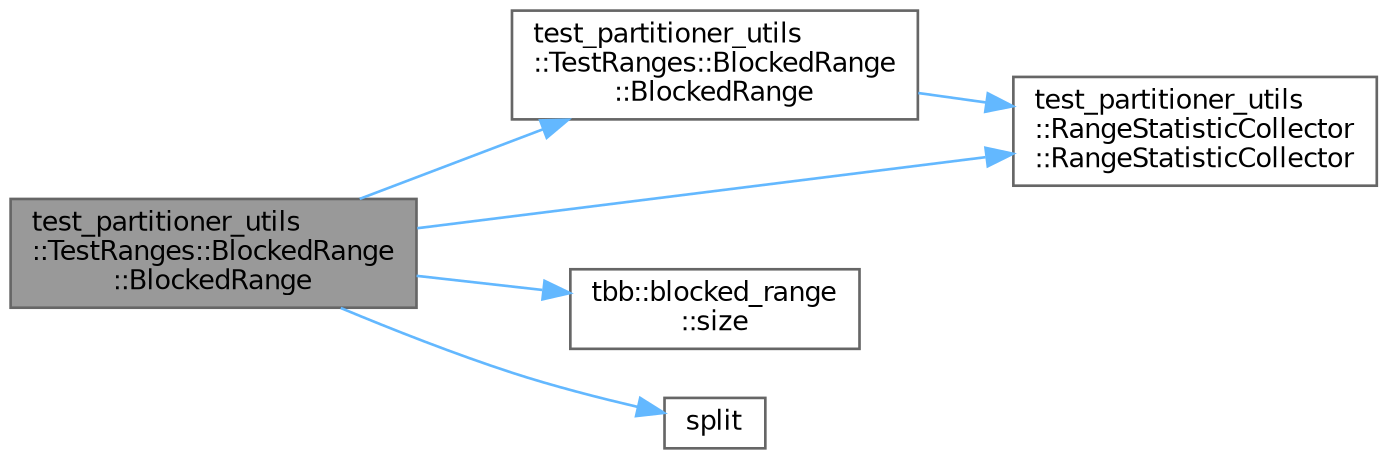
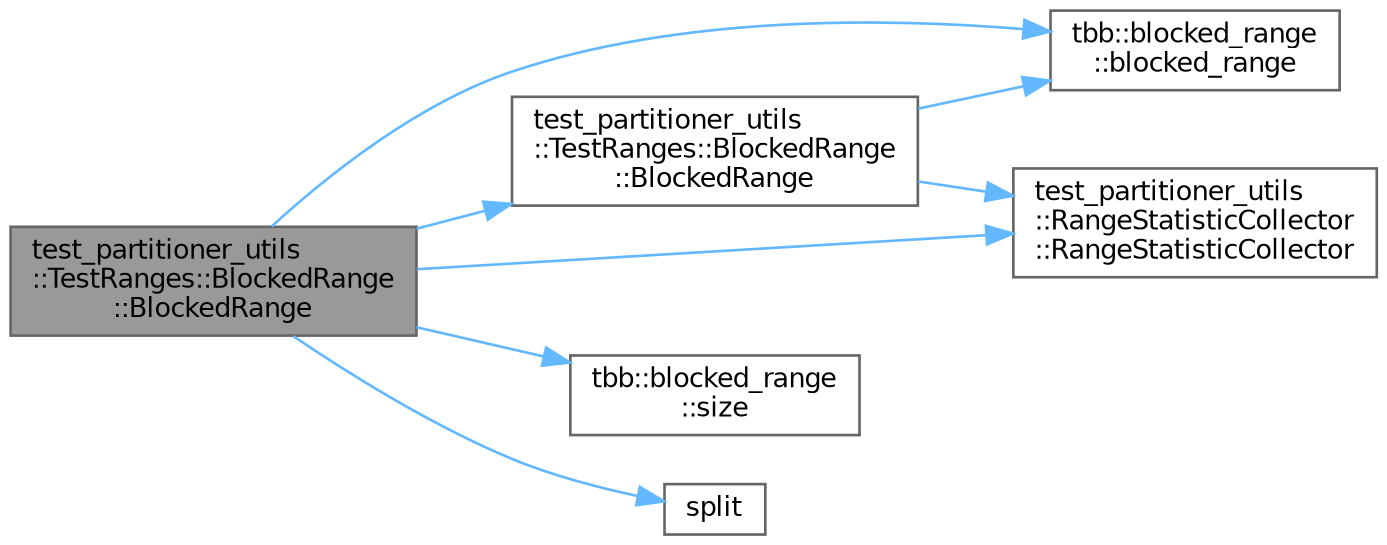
node "tbb::blocked_range ::blocked_range": added
